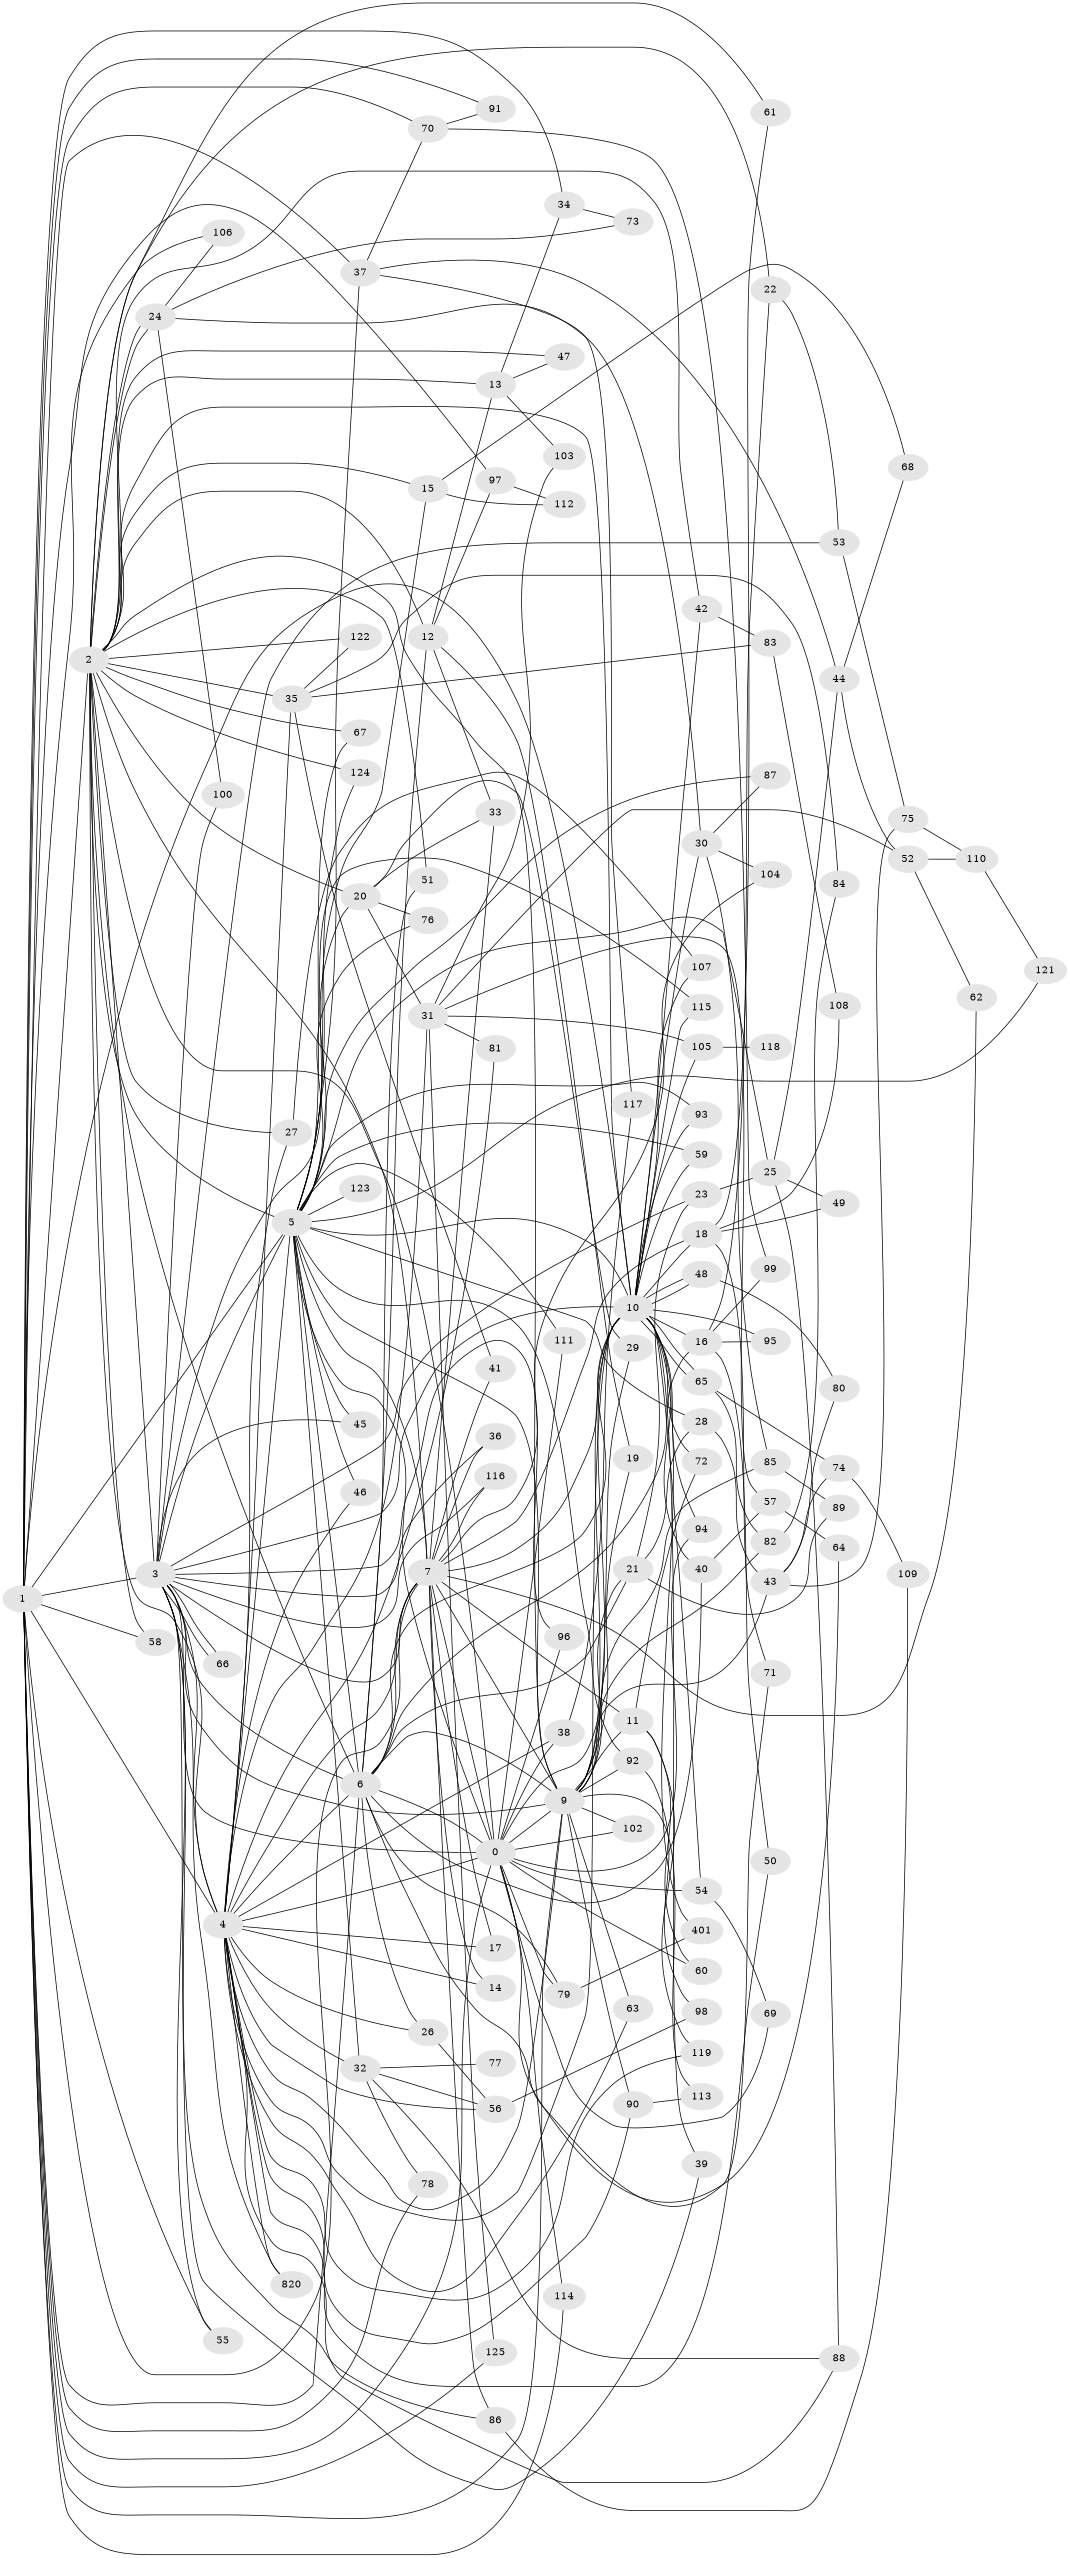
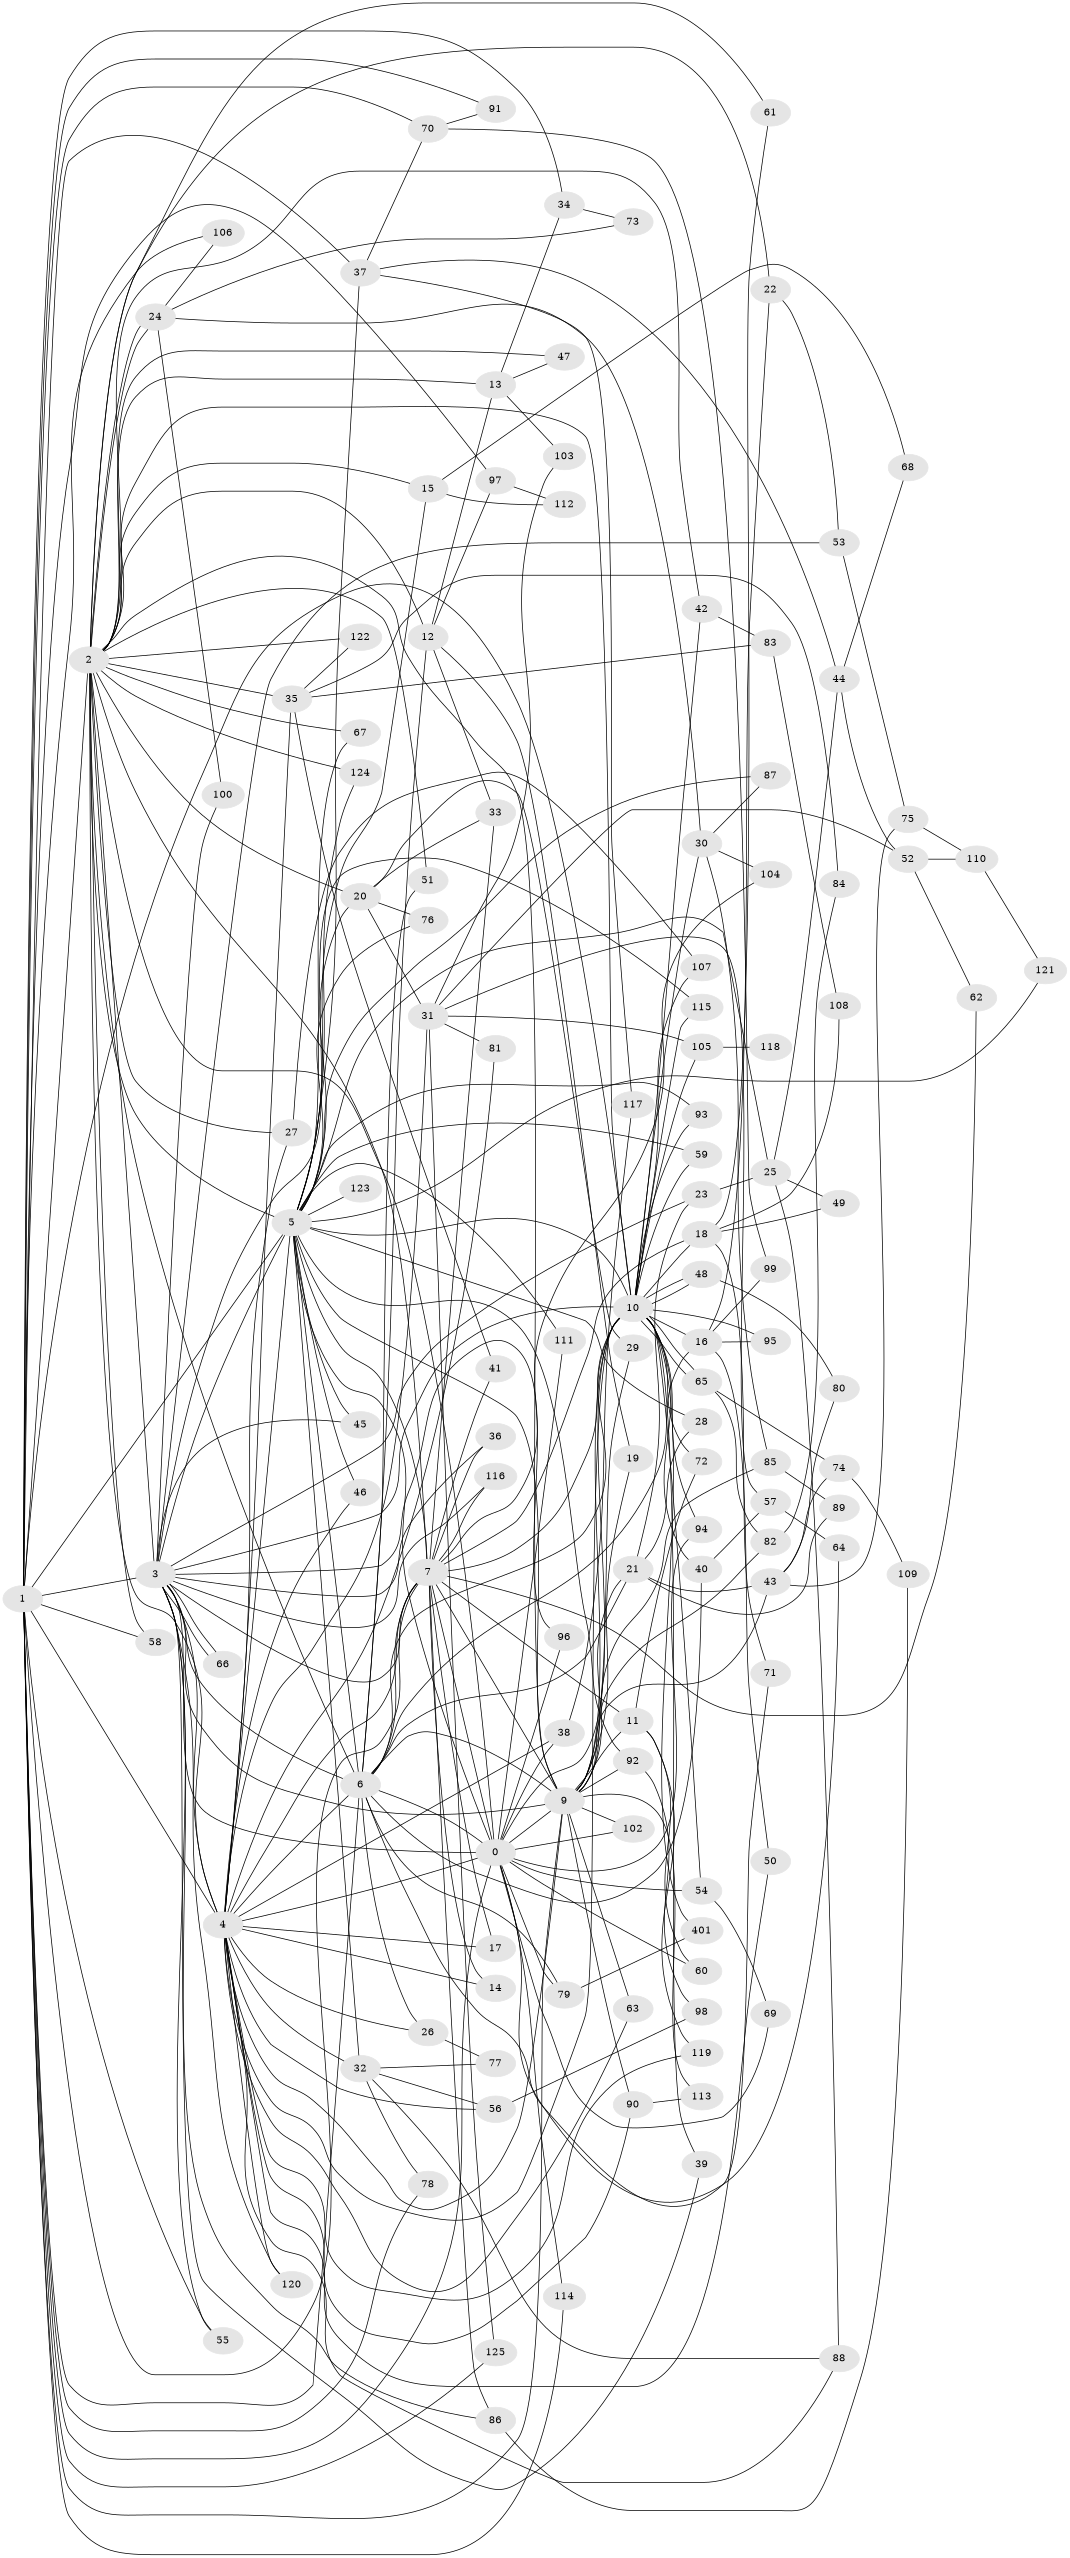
edge "28" -- "43": now "21" -- "43"
edge "26" -- "56": now "26" -- "77"
node "820": label "820" -> "120"
